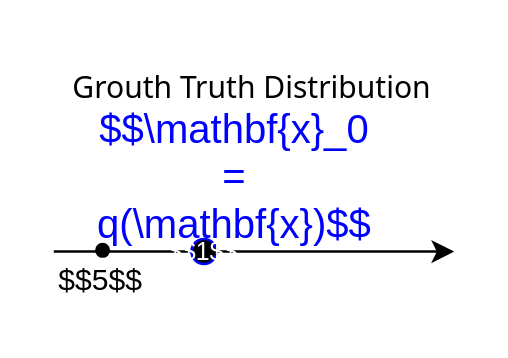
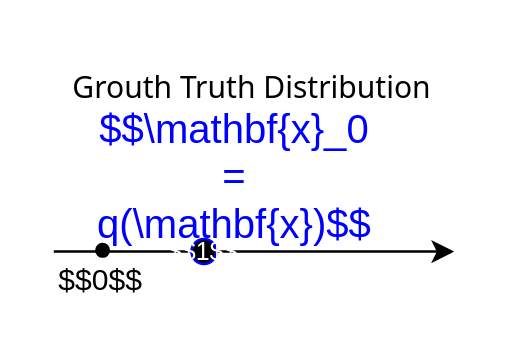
node "$$5$$": label "$$5$$" -> "$$0$$"
